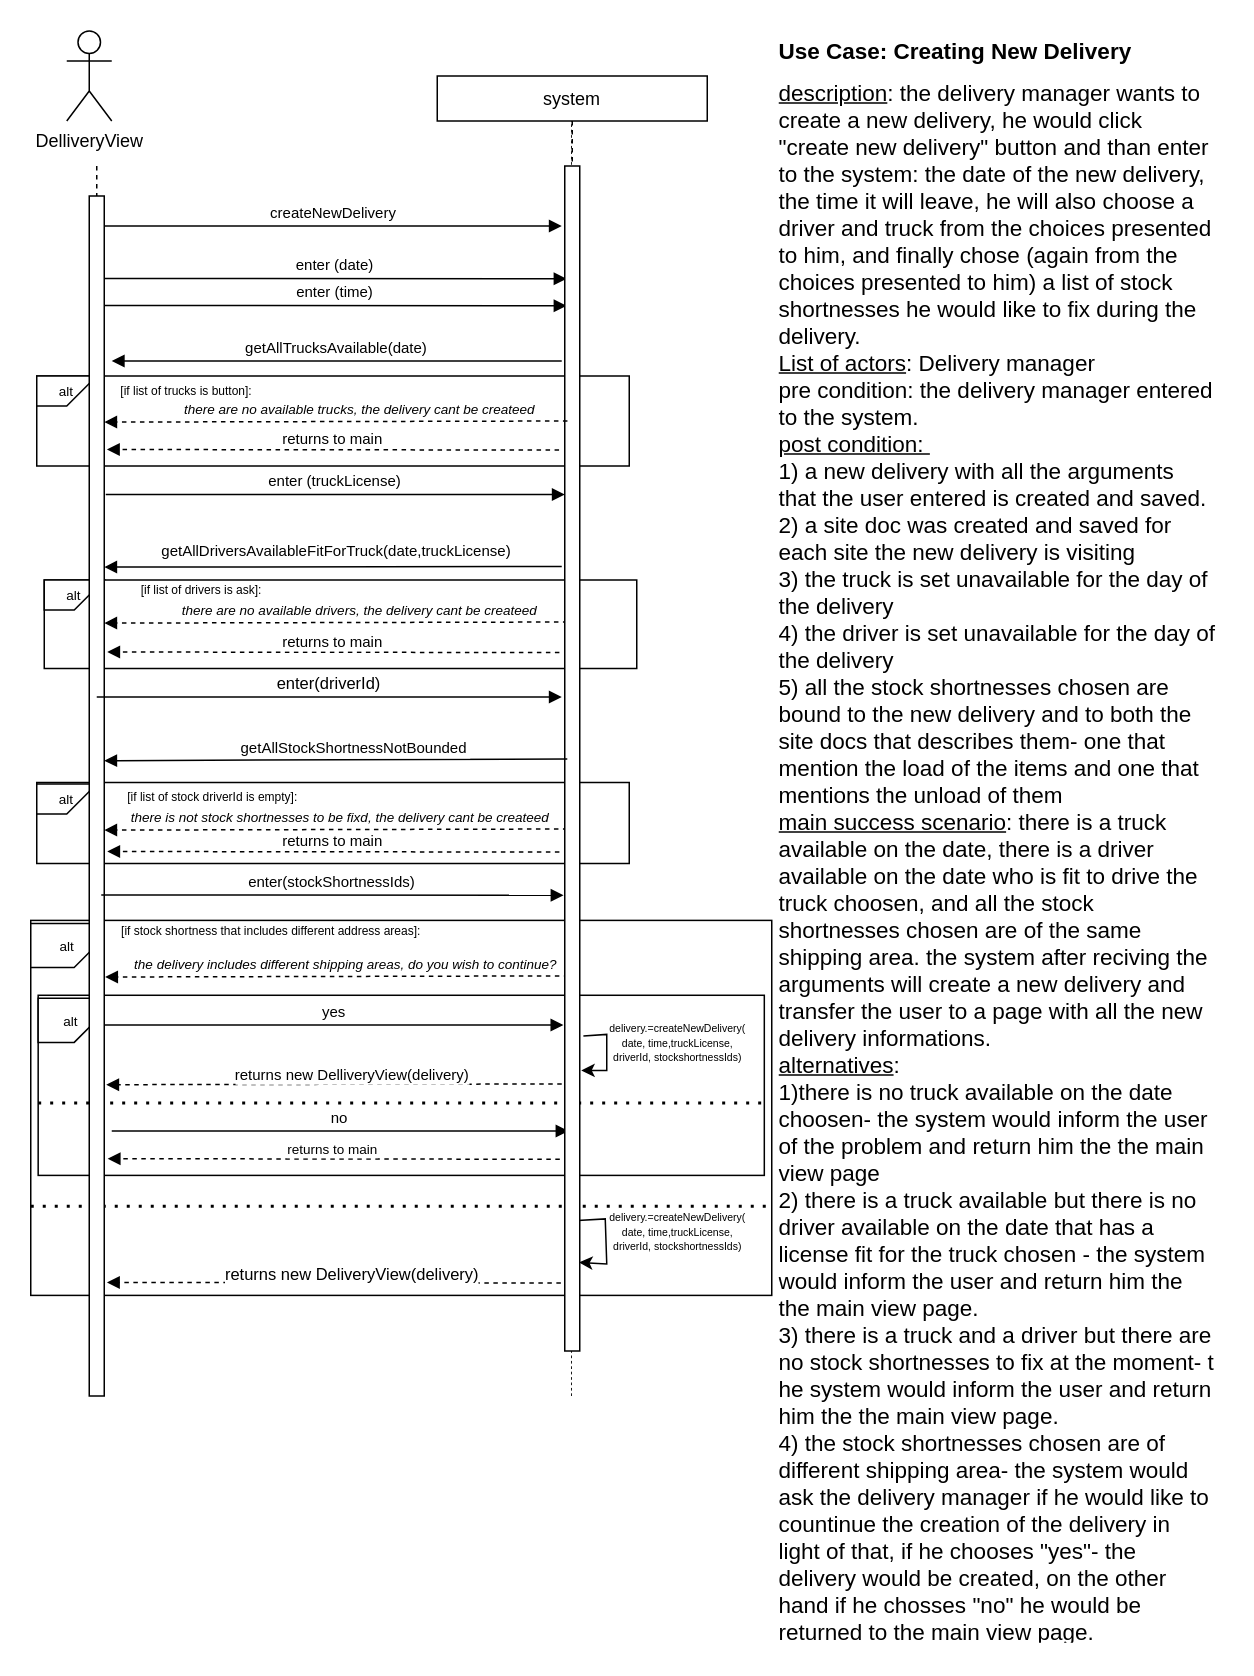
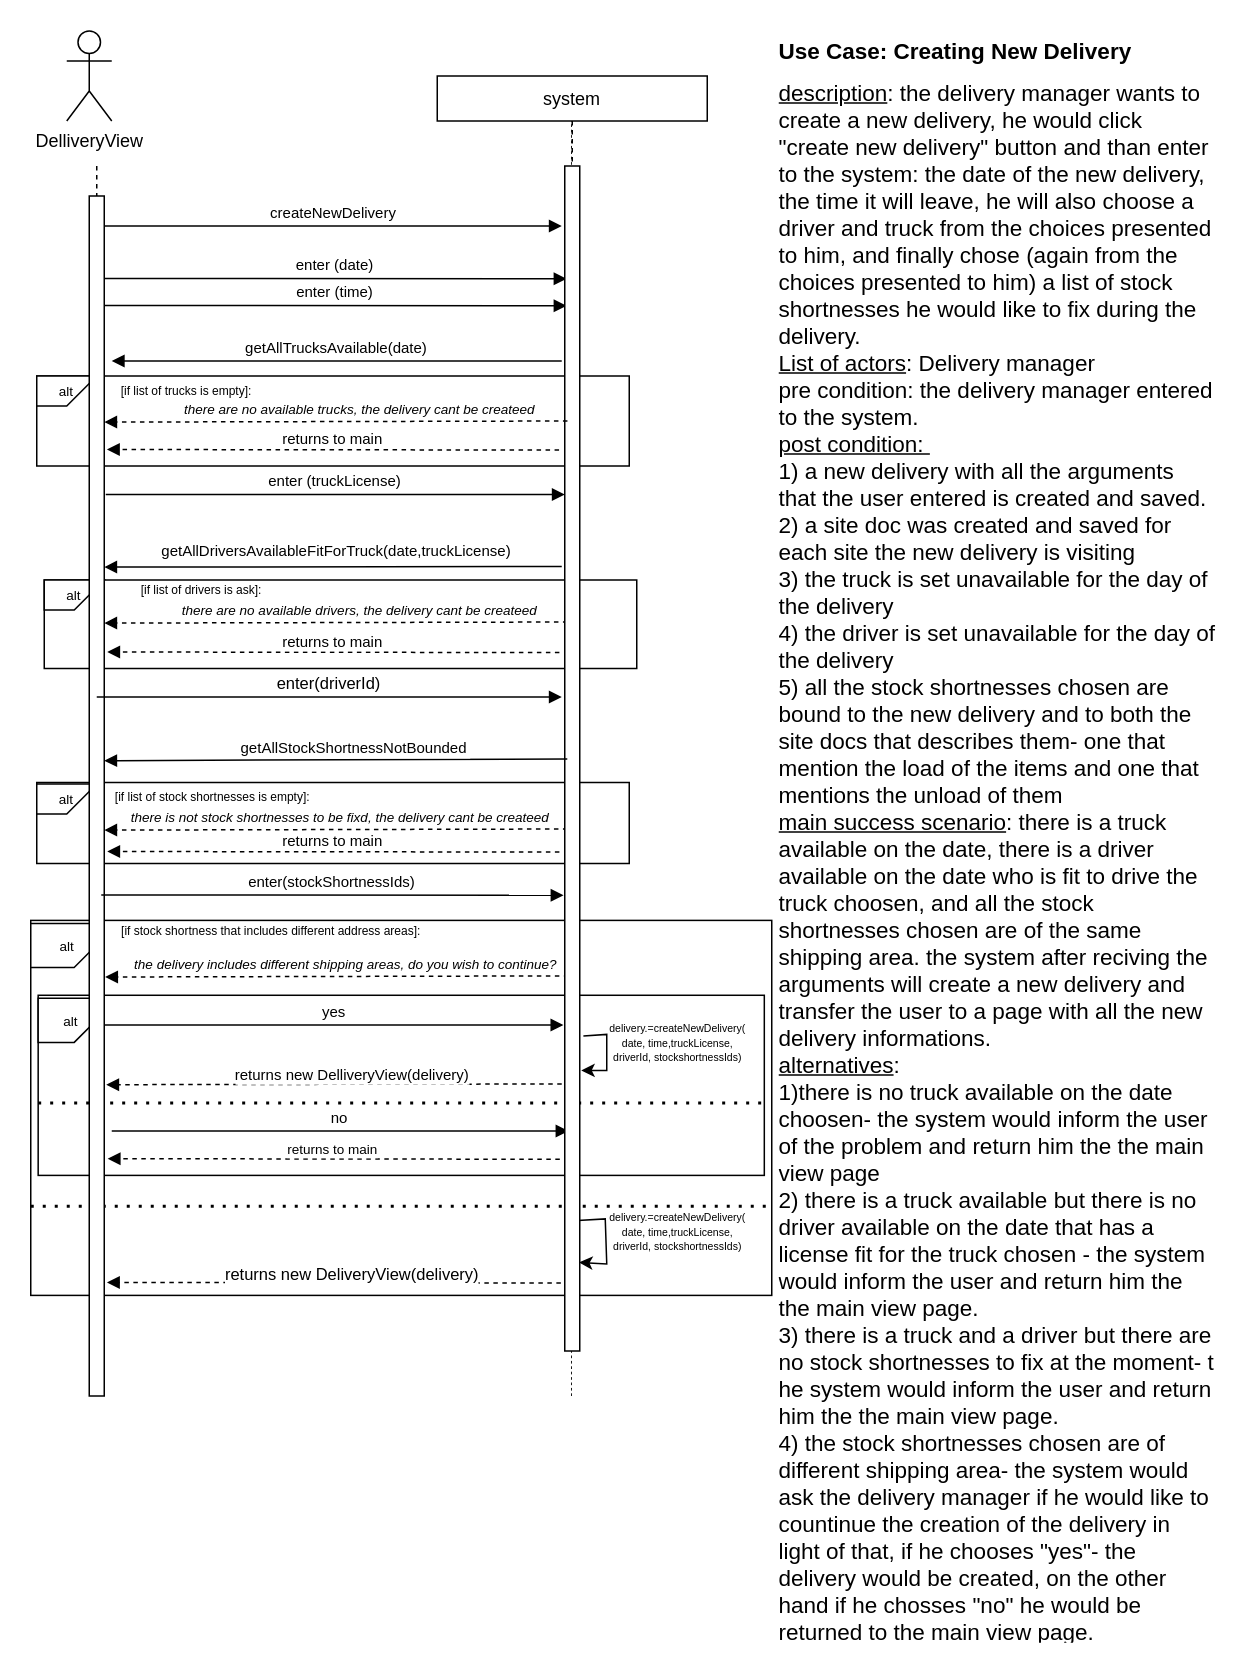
node "[if list of trucks is button]:": label "[if list of trucks is button]:" -> "[if list of trucks is empty]:"
node "[if list of stock driverId is empty]:": label "[if list of stock driverId is empty]:" -> "[if list of stock shortnesses is empty]:"
